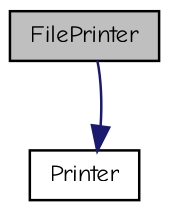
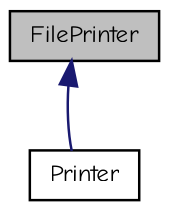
edge "FilePrinter" -> "Printer": reversed
